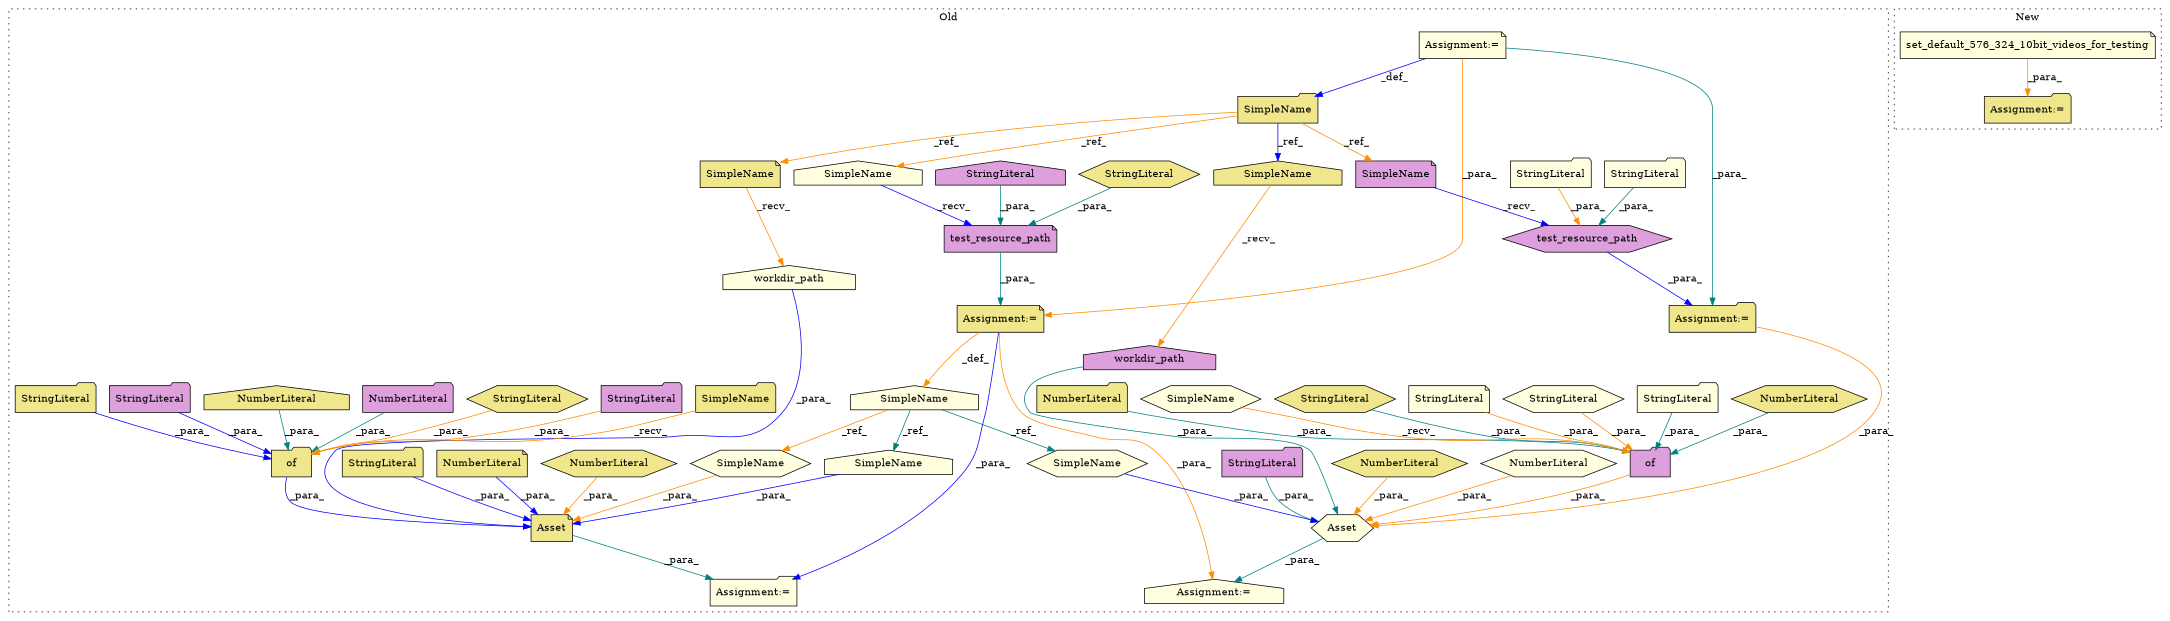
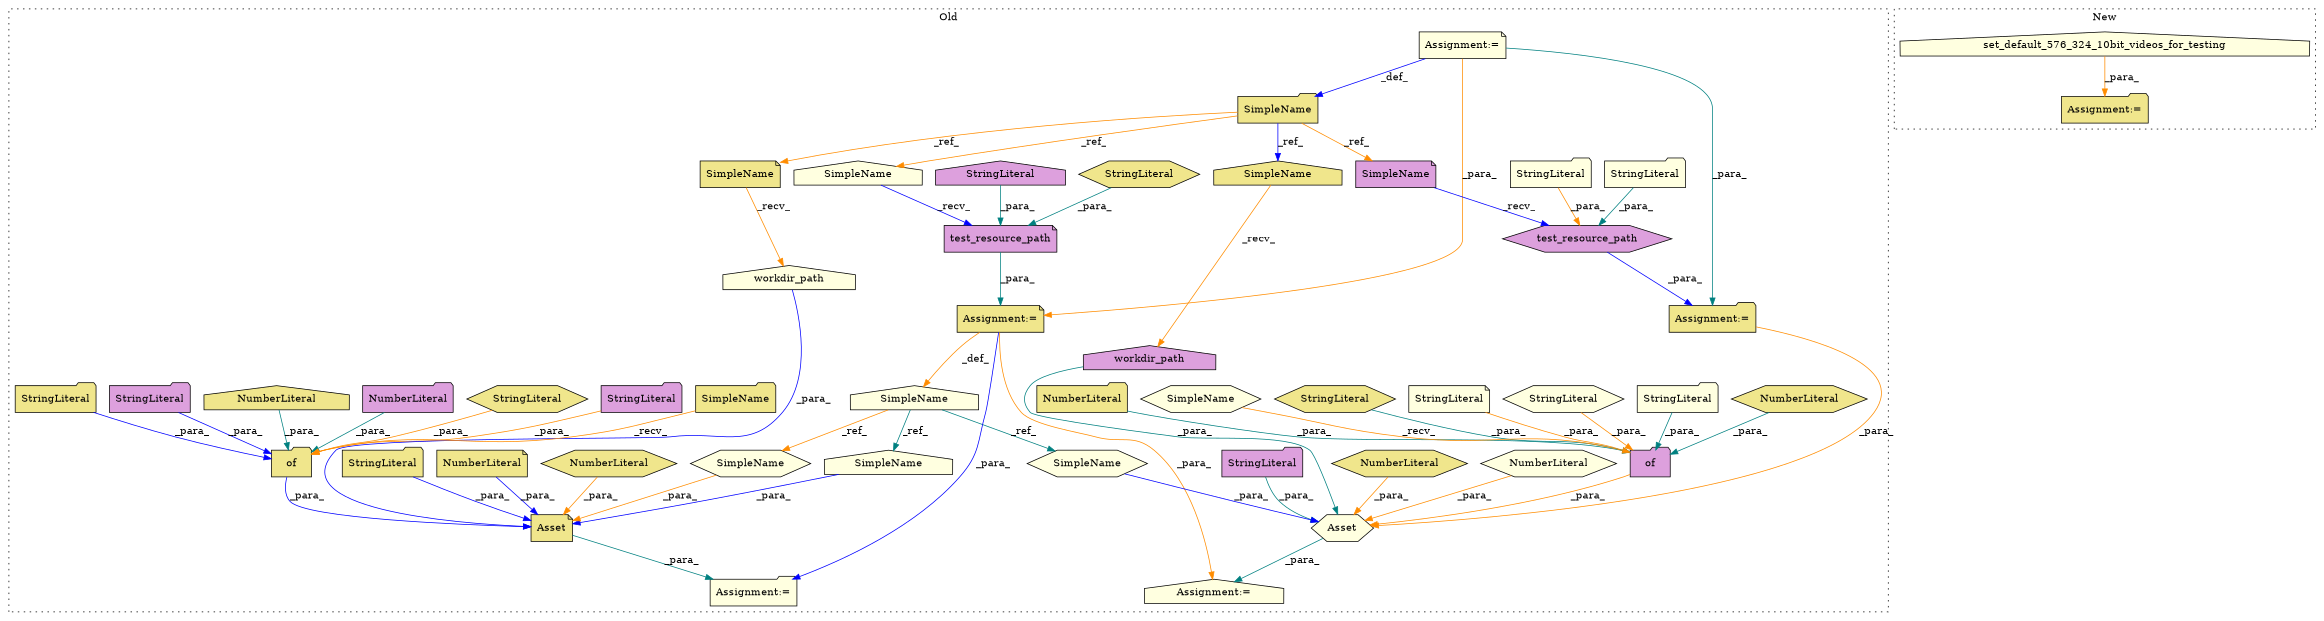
node "set_default_576_324_10bit_videos_for_testing": shape note -> house
